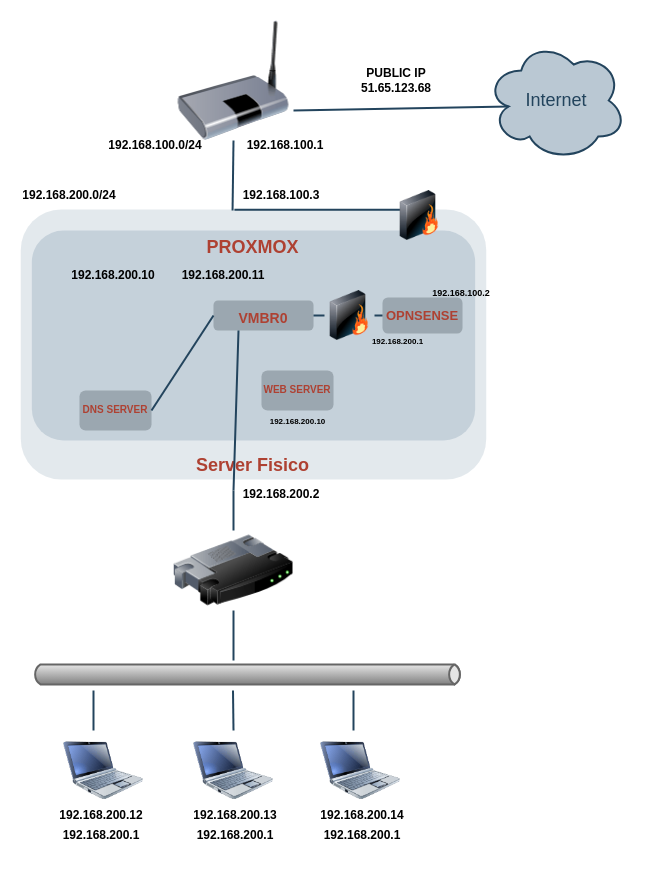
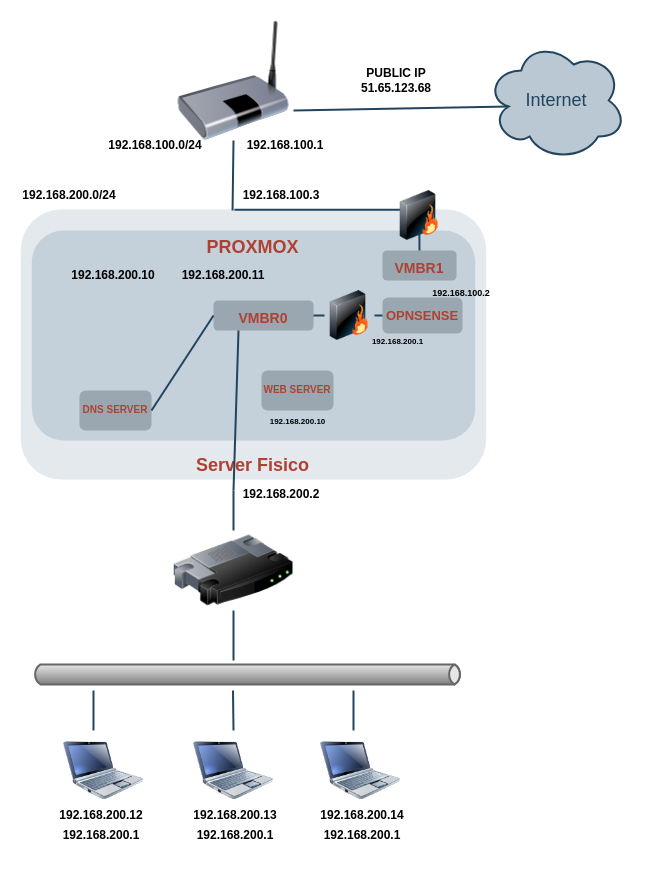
edge "VMBR1" -- "Server Fisico": added
node "VMBR1": added
